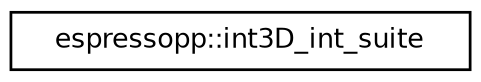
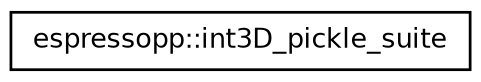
node "espressopp::int3D_int_suite": label "espressopp::int3D_int_suite" -> "espressopp::int3D_pickle_suite"
